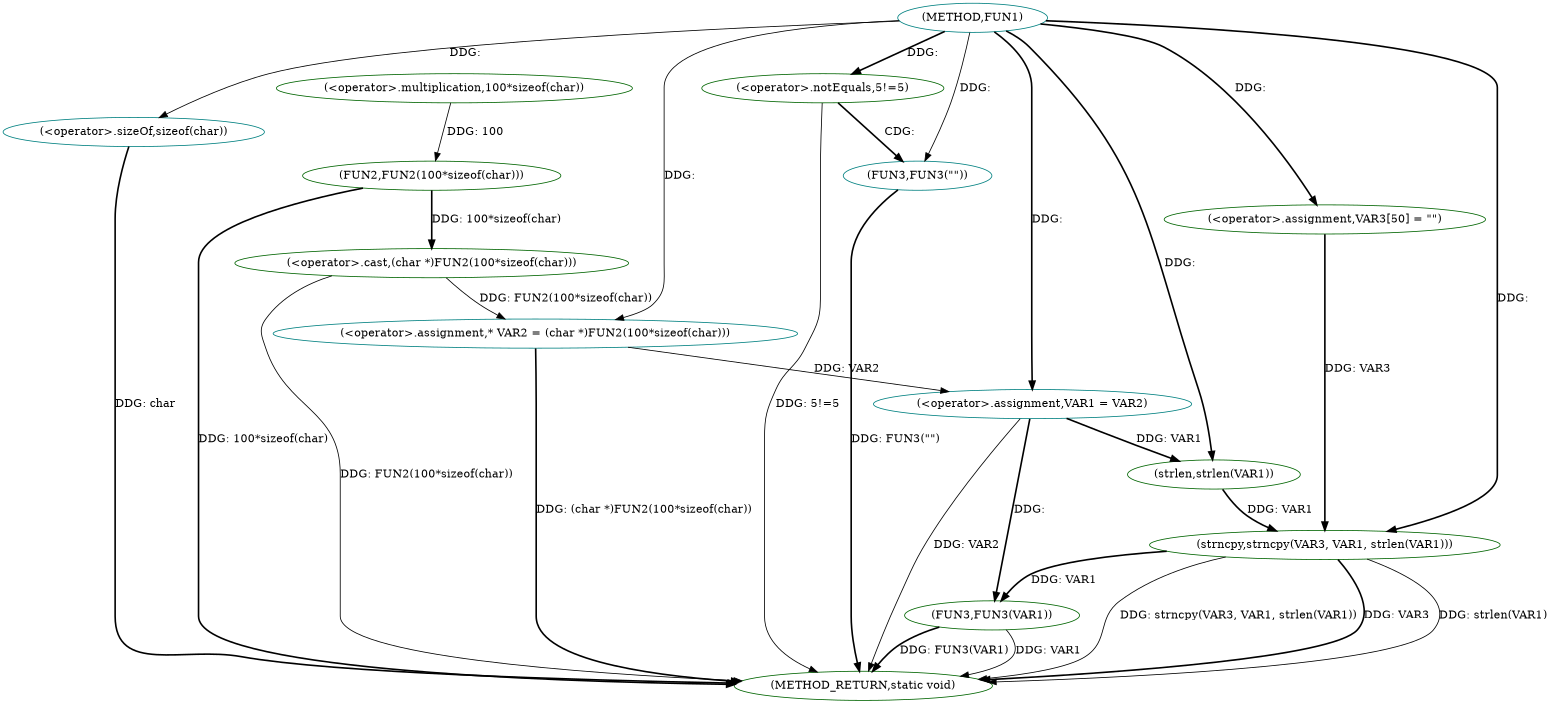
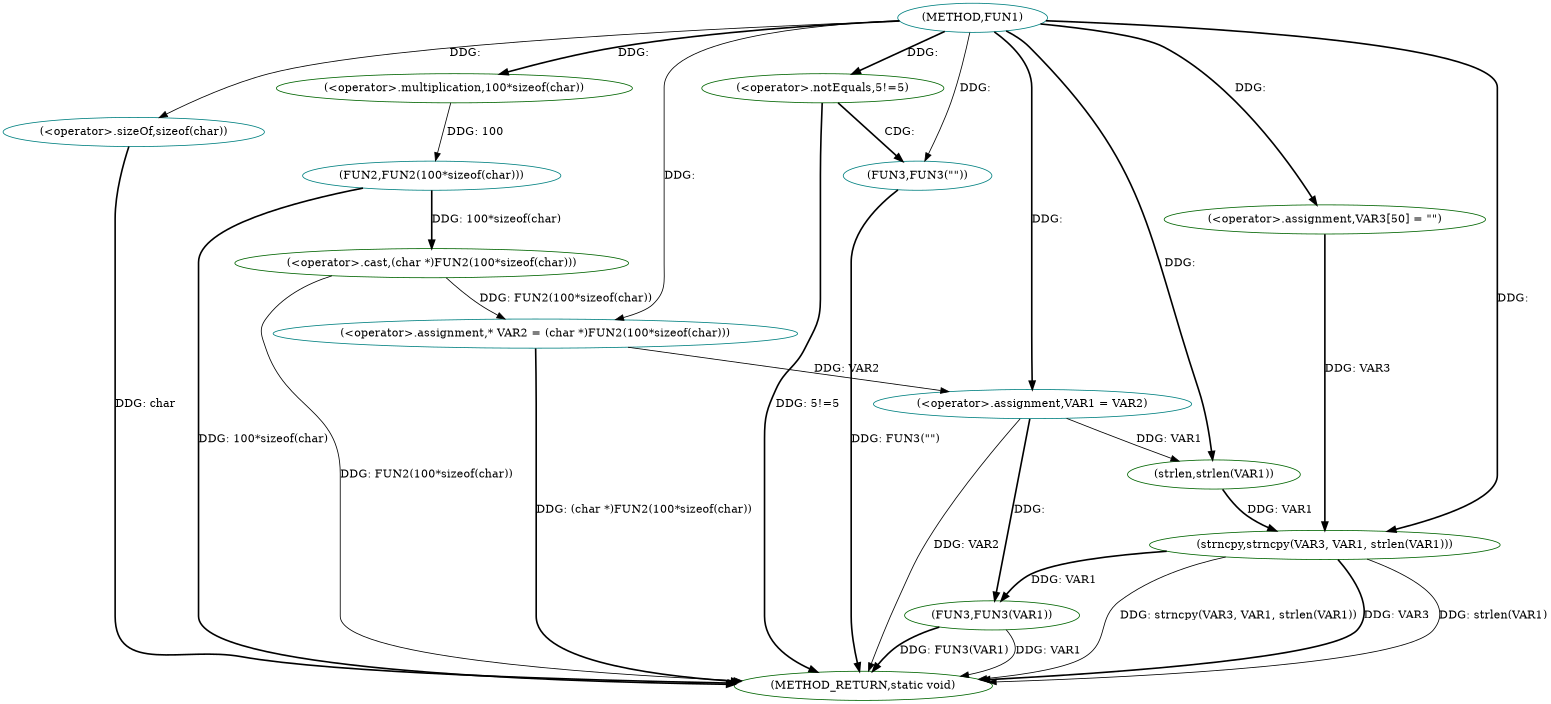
edge "(METHOD,FUN1)" -> "(<operator>.multiplication,100*sizeof(char))": added, label "DDG:"
node "(FUN2,FUN2(100*sizeof(char)))": color darkgreen -> teal
edge "(<operator>.notEquals,5!=5)" -> "(METHOD_RETURN,static void)": style solid -> bold
edge "(<operator>.assignment,VAR1 = VAR2)" -> "(strlen,strlen(VAR1))": style bold -> solid
